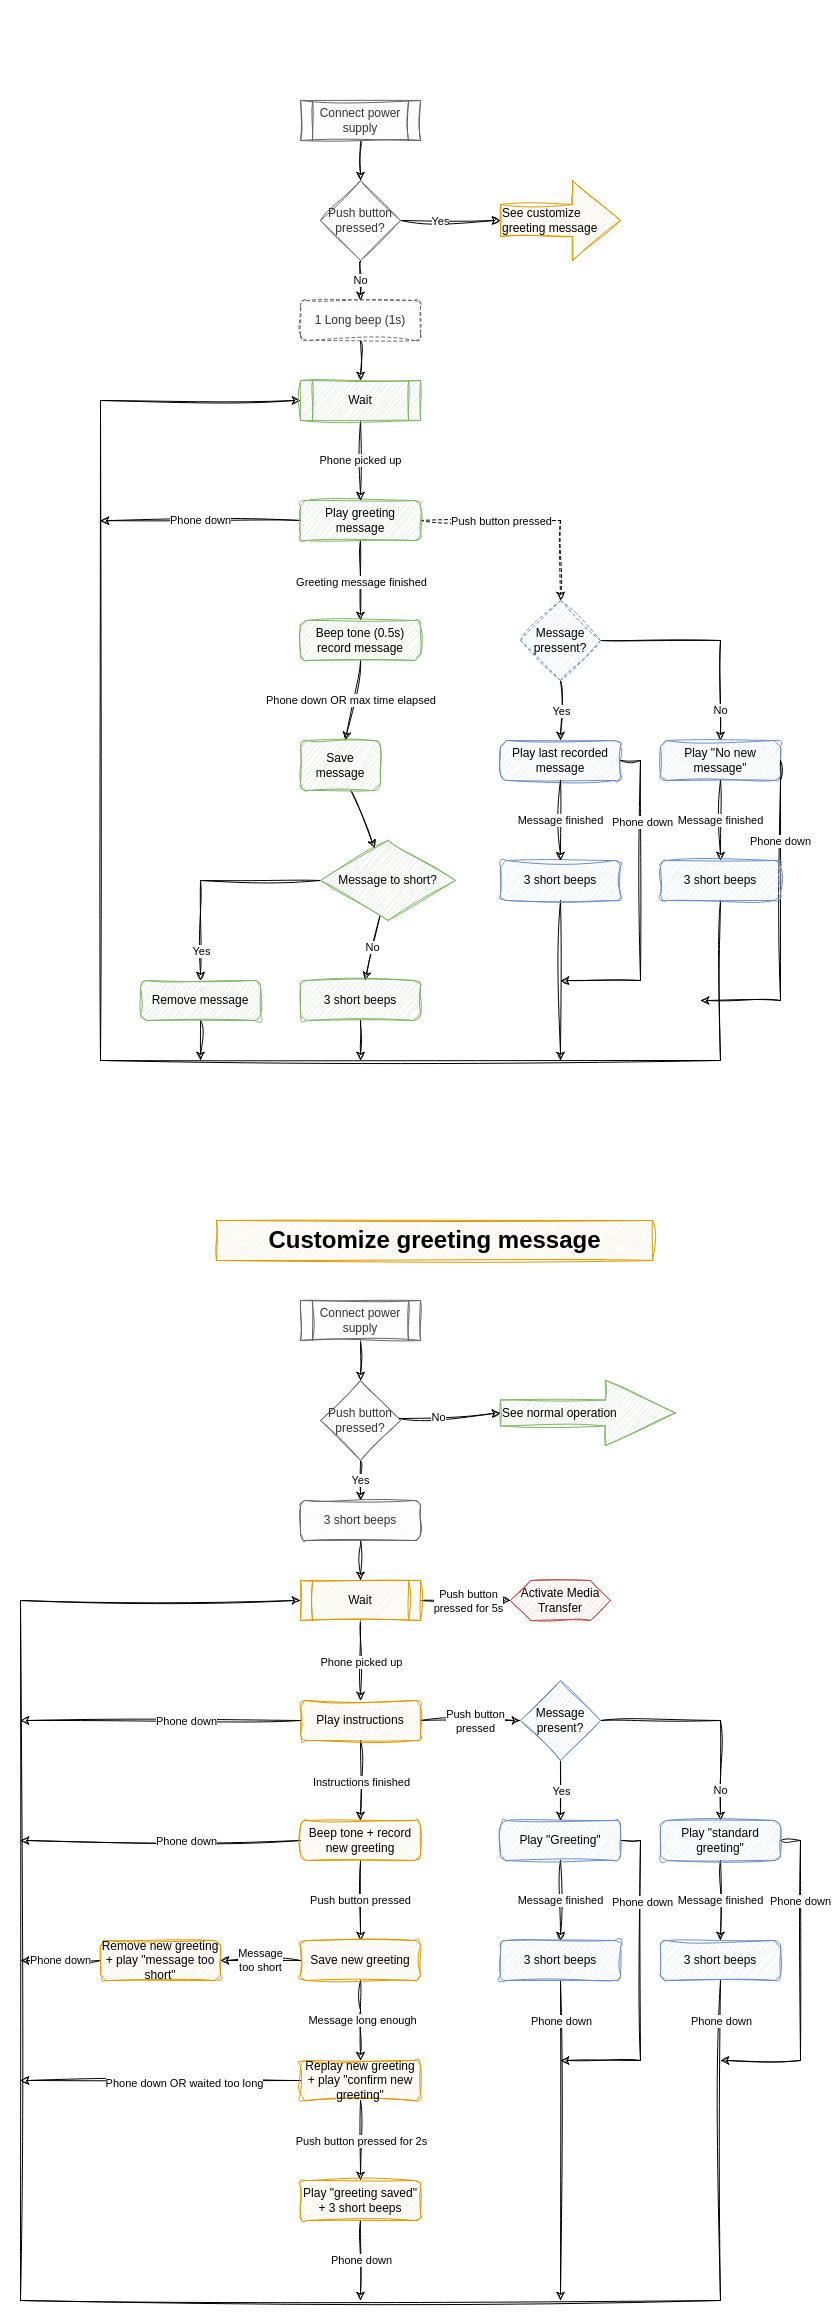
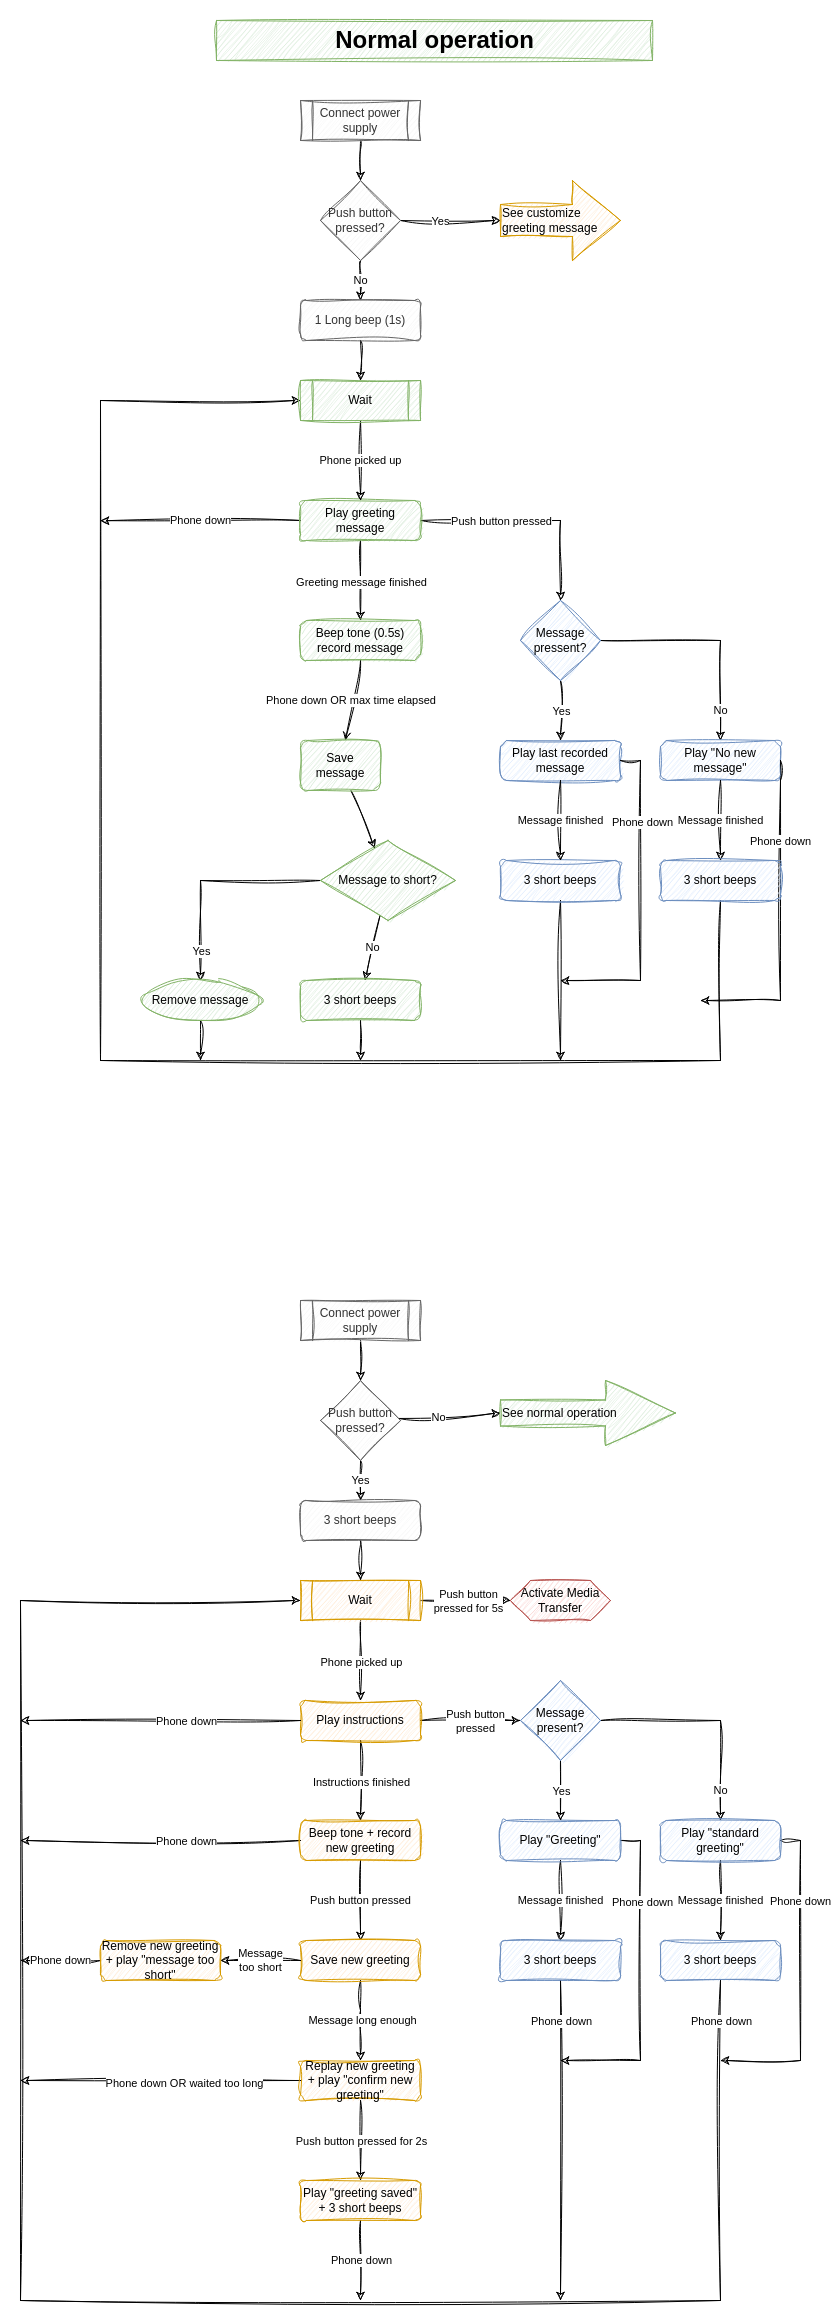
node "Normal operation": added
node "1 Long beep (1s)": style dashed -> solid
edge "Play greeting message" -> "Message pressent?": style dashed -> solid
node "Message pressent?": style dashed -> solid
edge "Beep tone (0.5s) record message" -> "Save message": arrowhead classic -> open
node "Remove message": shape rounded rectangle -> ellipse
node "Customize greeting message": removed
